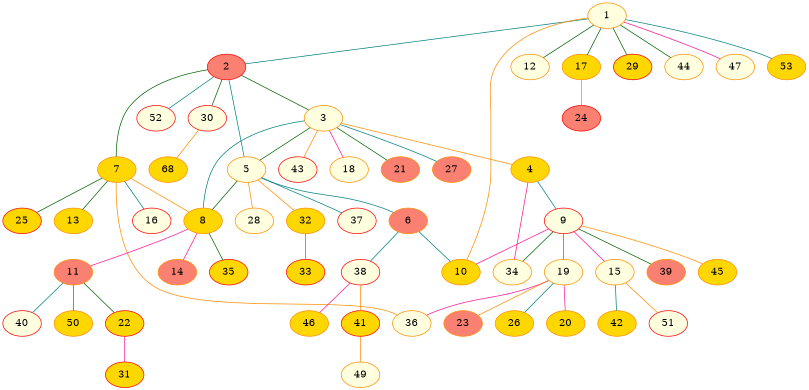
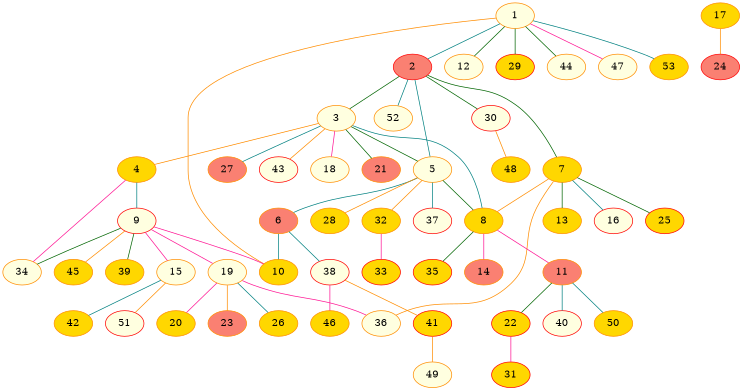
edge "1" -- "17": removed
node "52": color red -> darkorange
node "68": label "68" -> "48"
node "28": fillcolor lightyellow -> gold
node "39": fillcolor salmon -> gold
